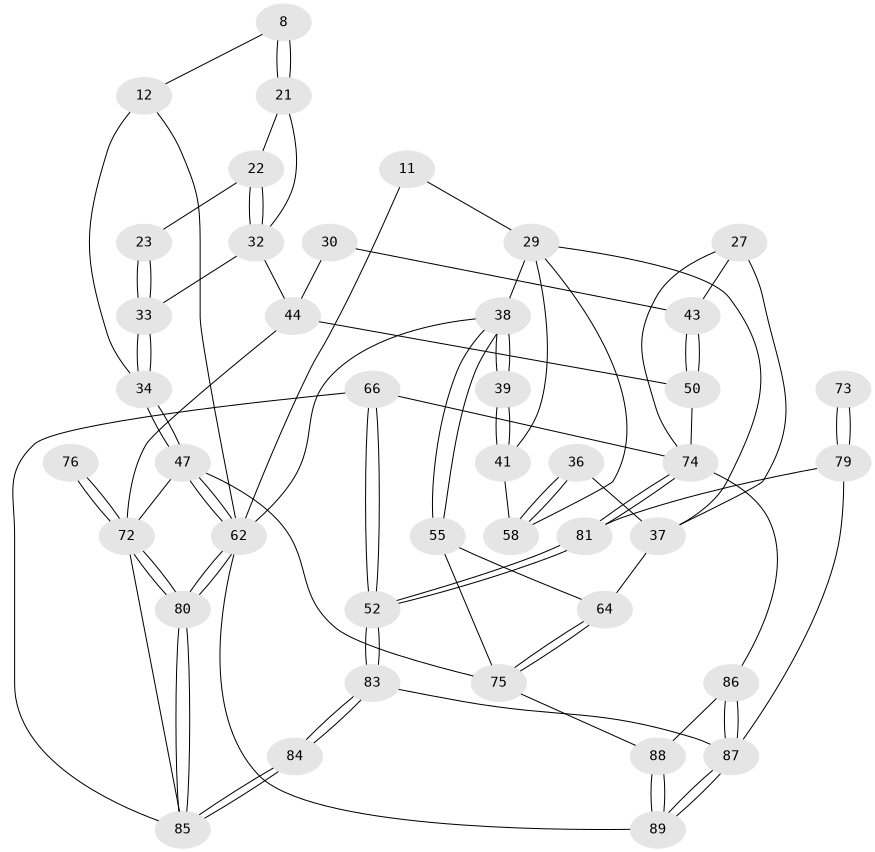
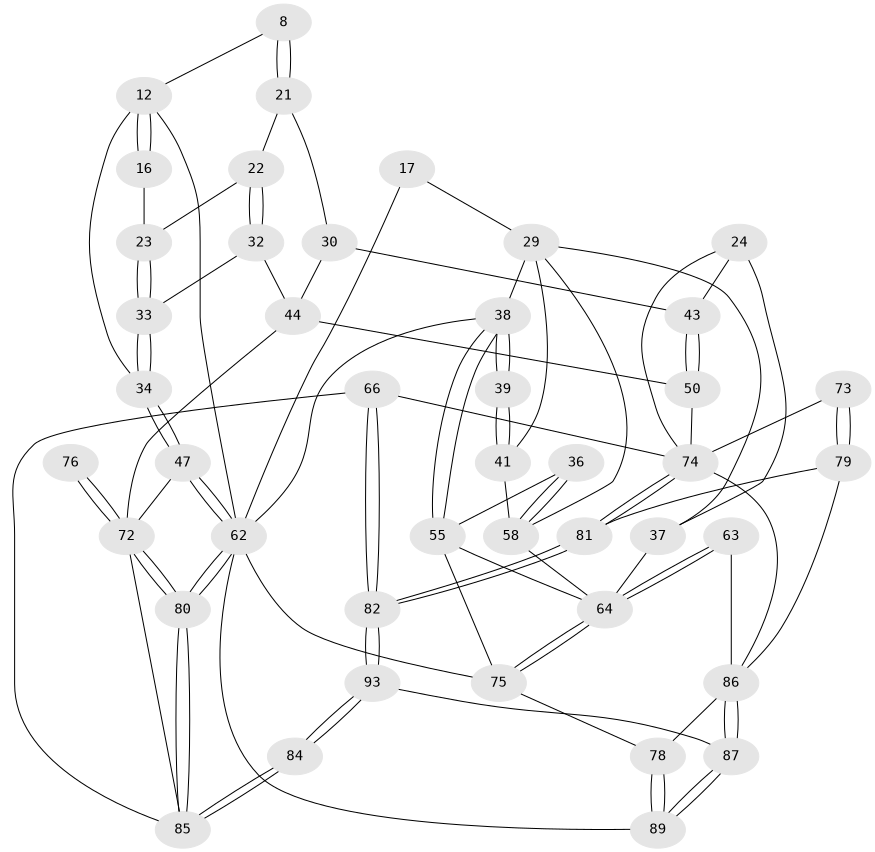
node "16": added
node "11": label "11" -> "17"
edge "21" -- "32": now "21" -- "30"
node "27": label "27" -> "24"
edge "73" -- "74": added
edge "36" -- "37": now "36" -- "55"
node "63": added
edge "58" -- "64": added
edge "47" -- "75": now "62" -- "75"
node "52": label "52" -> "82"
edge "79" -- "87": now "79" -- "86"
node "83": label "83" -> "93"
node "88": label "88" -> "78"
